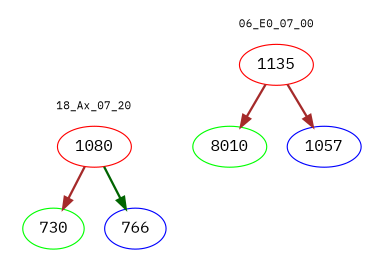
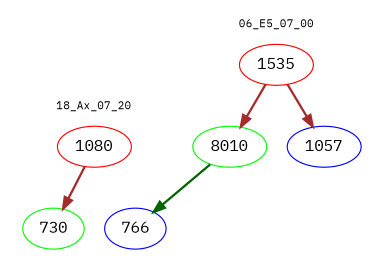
cluster "06_E0_07_00": label "06_E0_07_00" -> "06_E5_07_00"
node "1135": label "1135" -> "1535"
edge "1080" -> "766": now "8010" -> "766"
